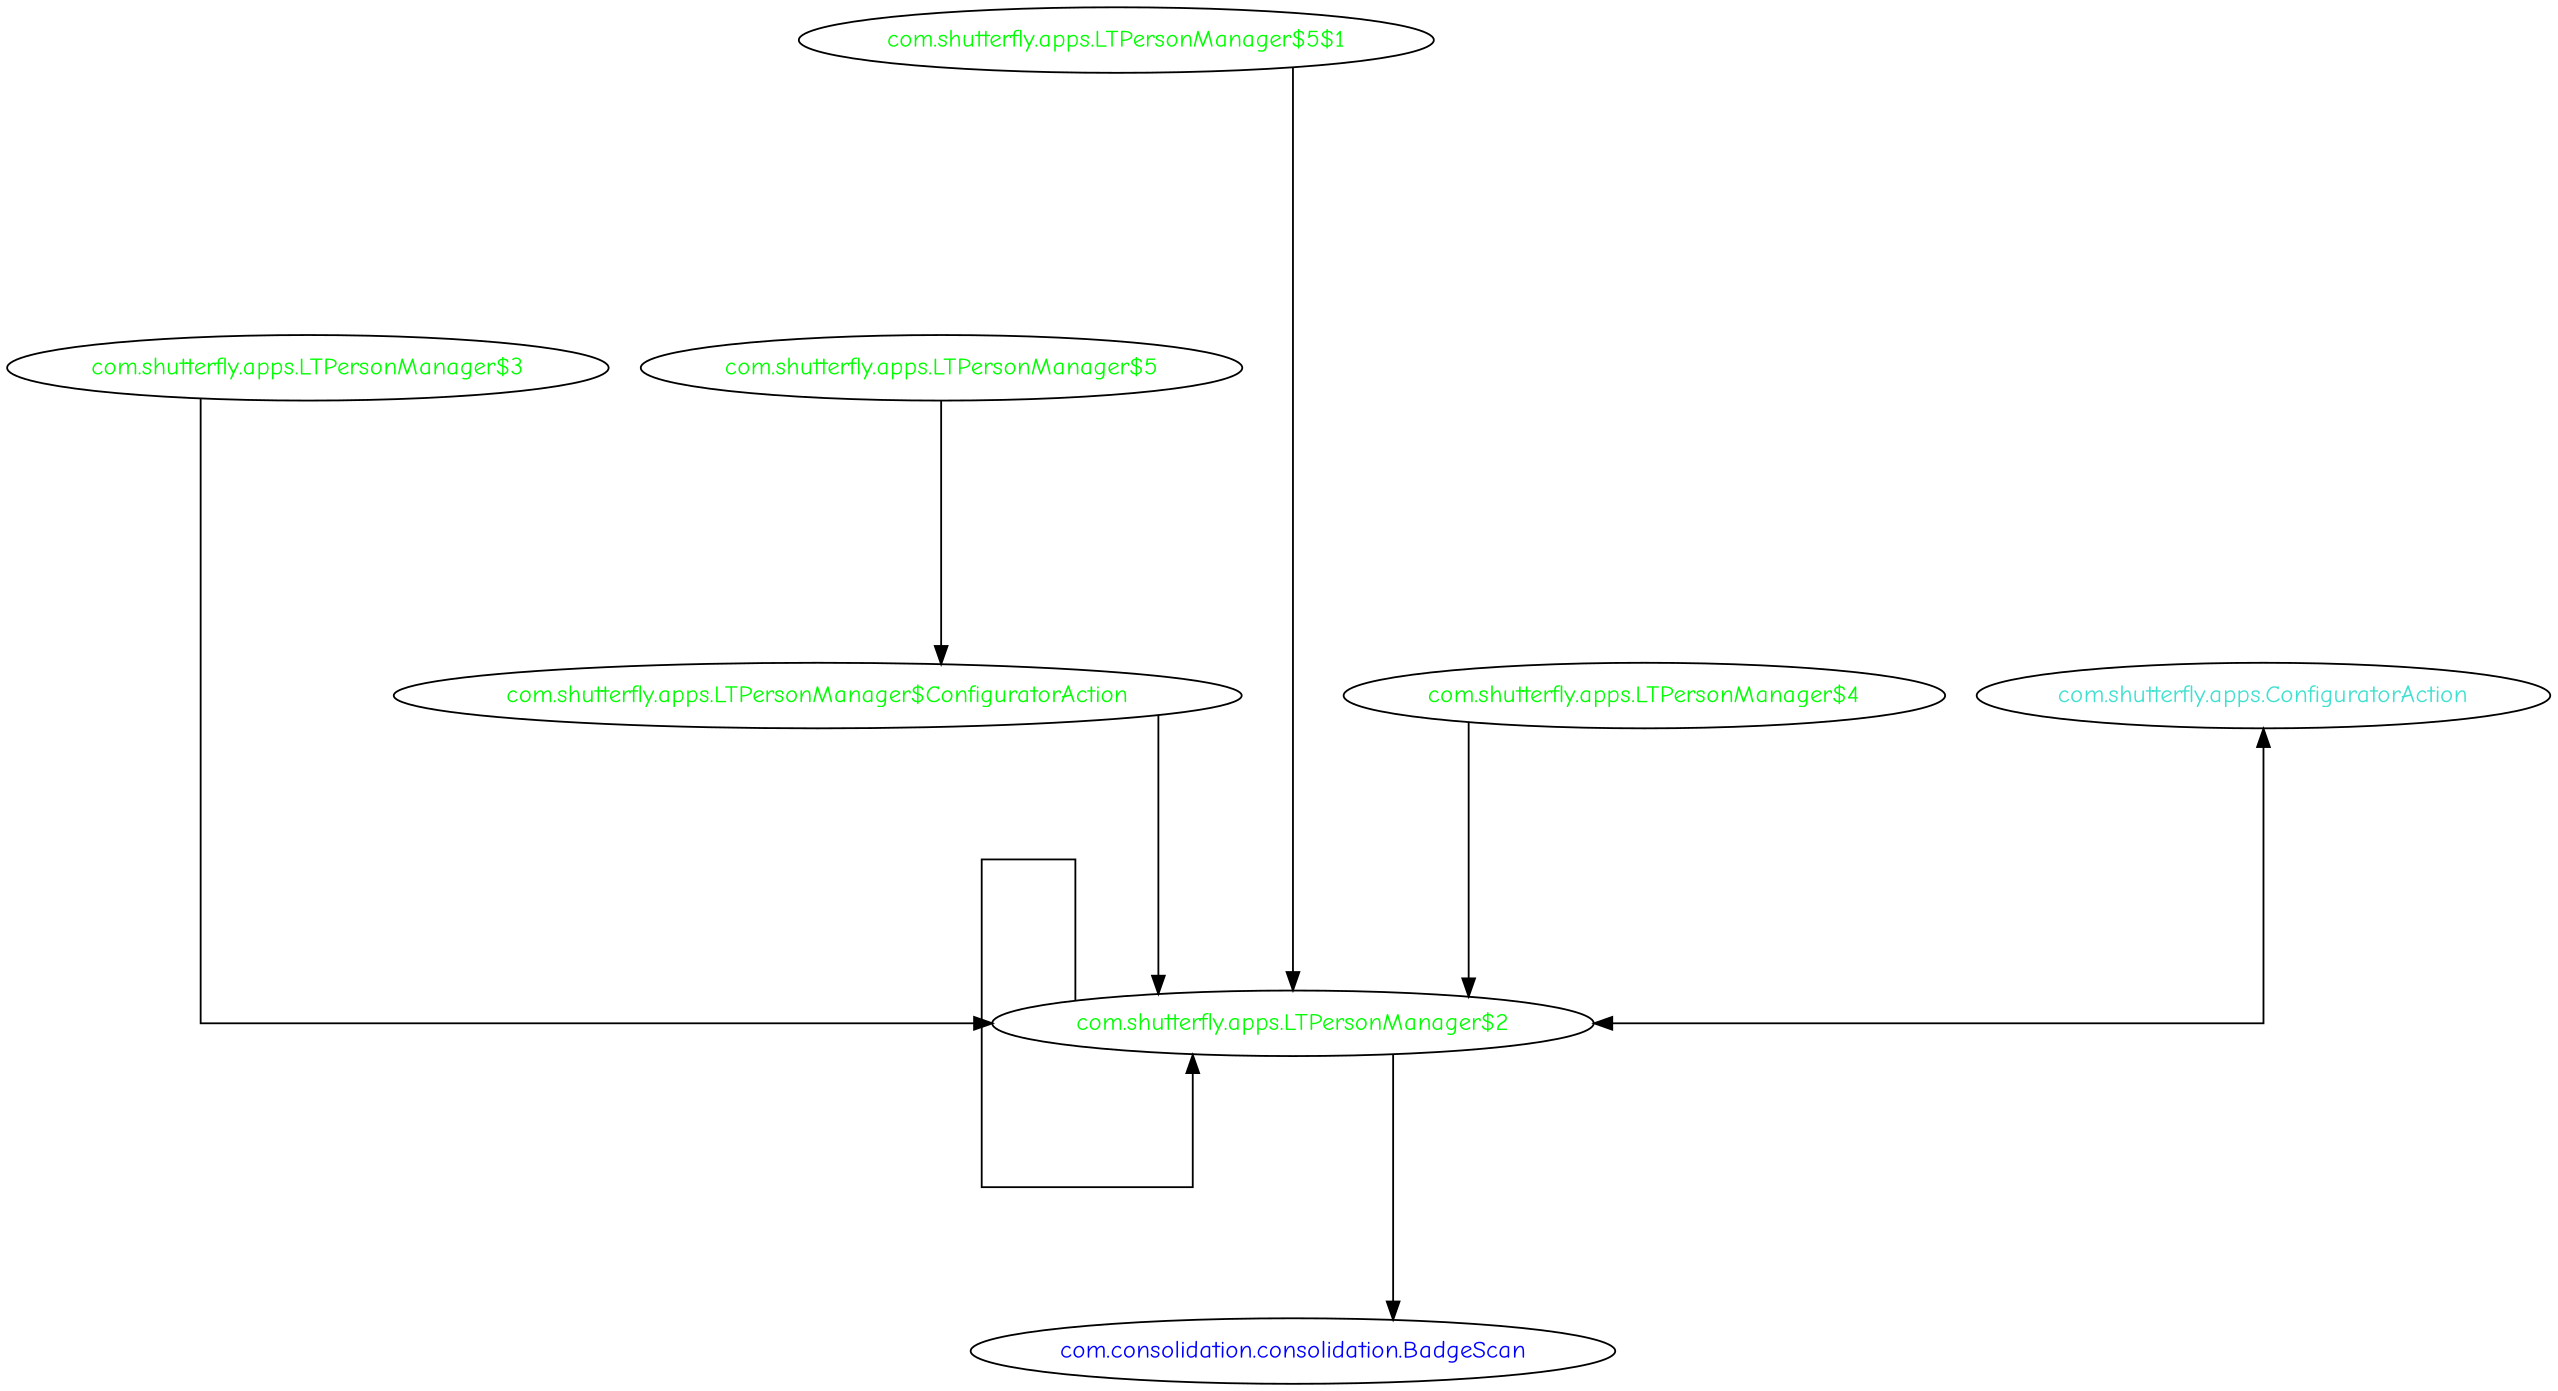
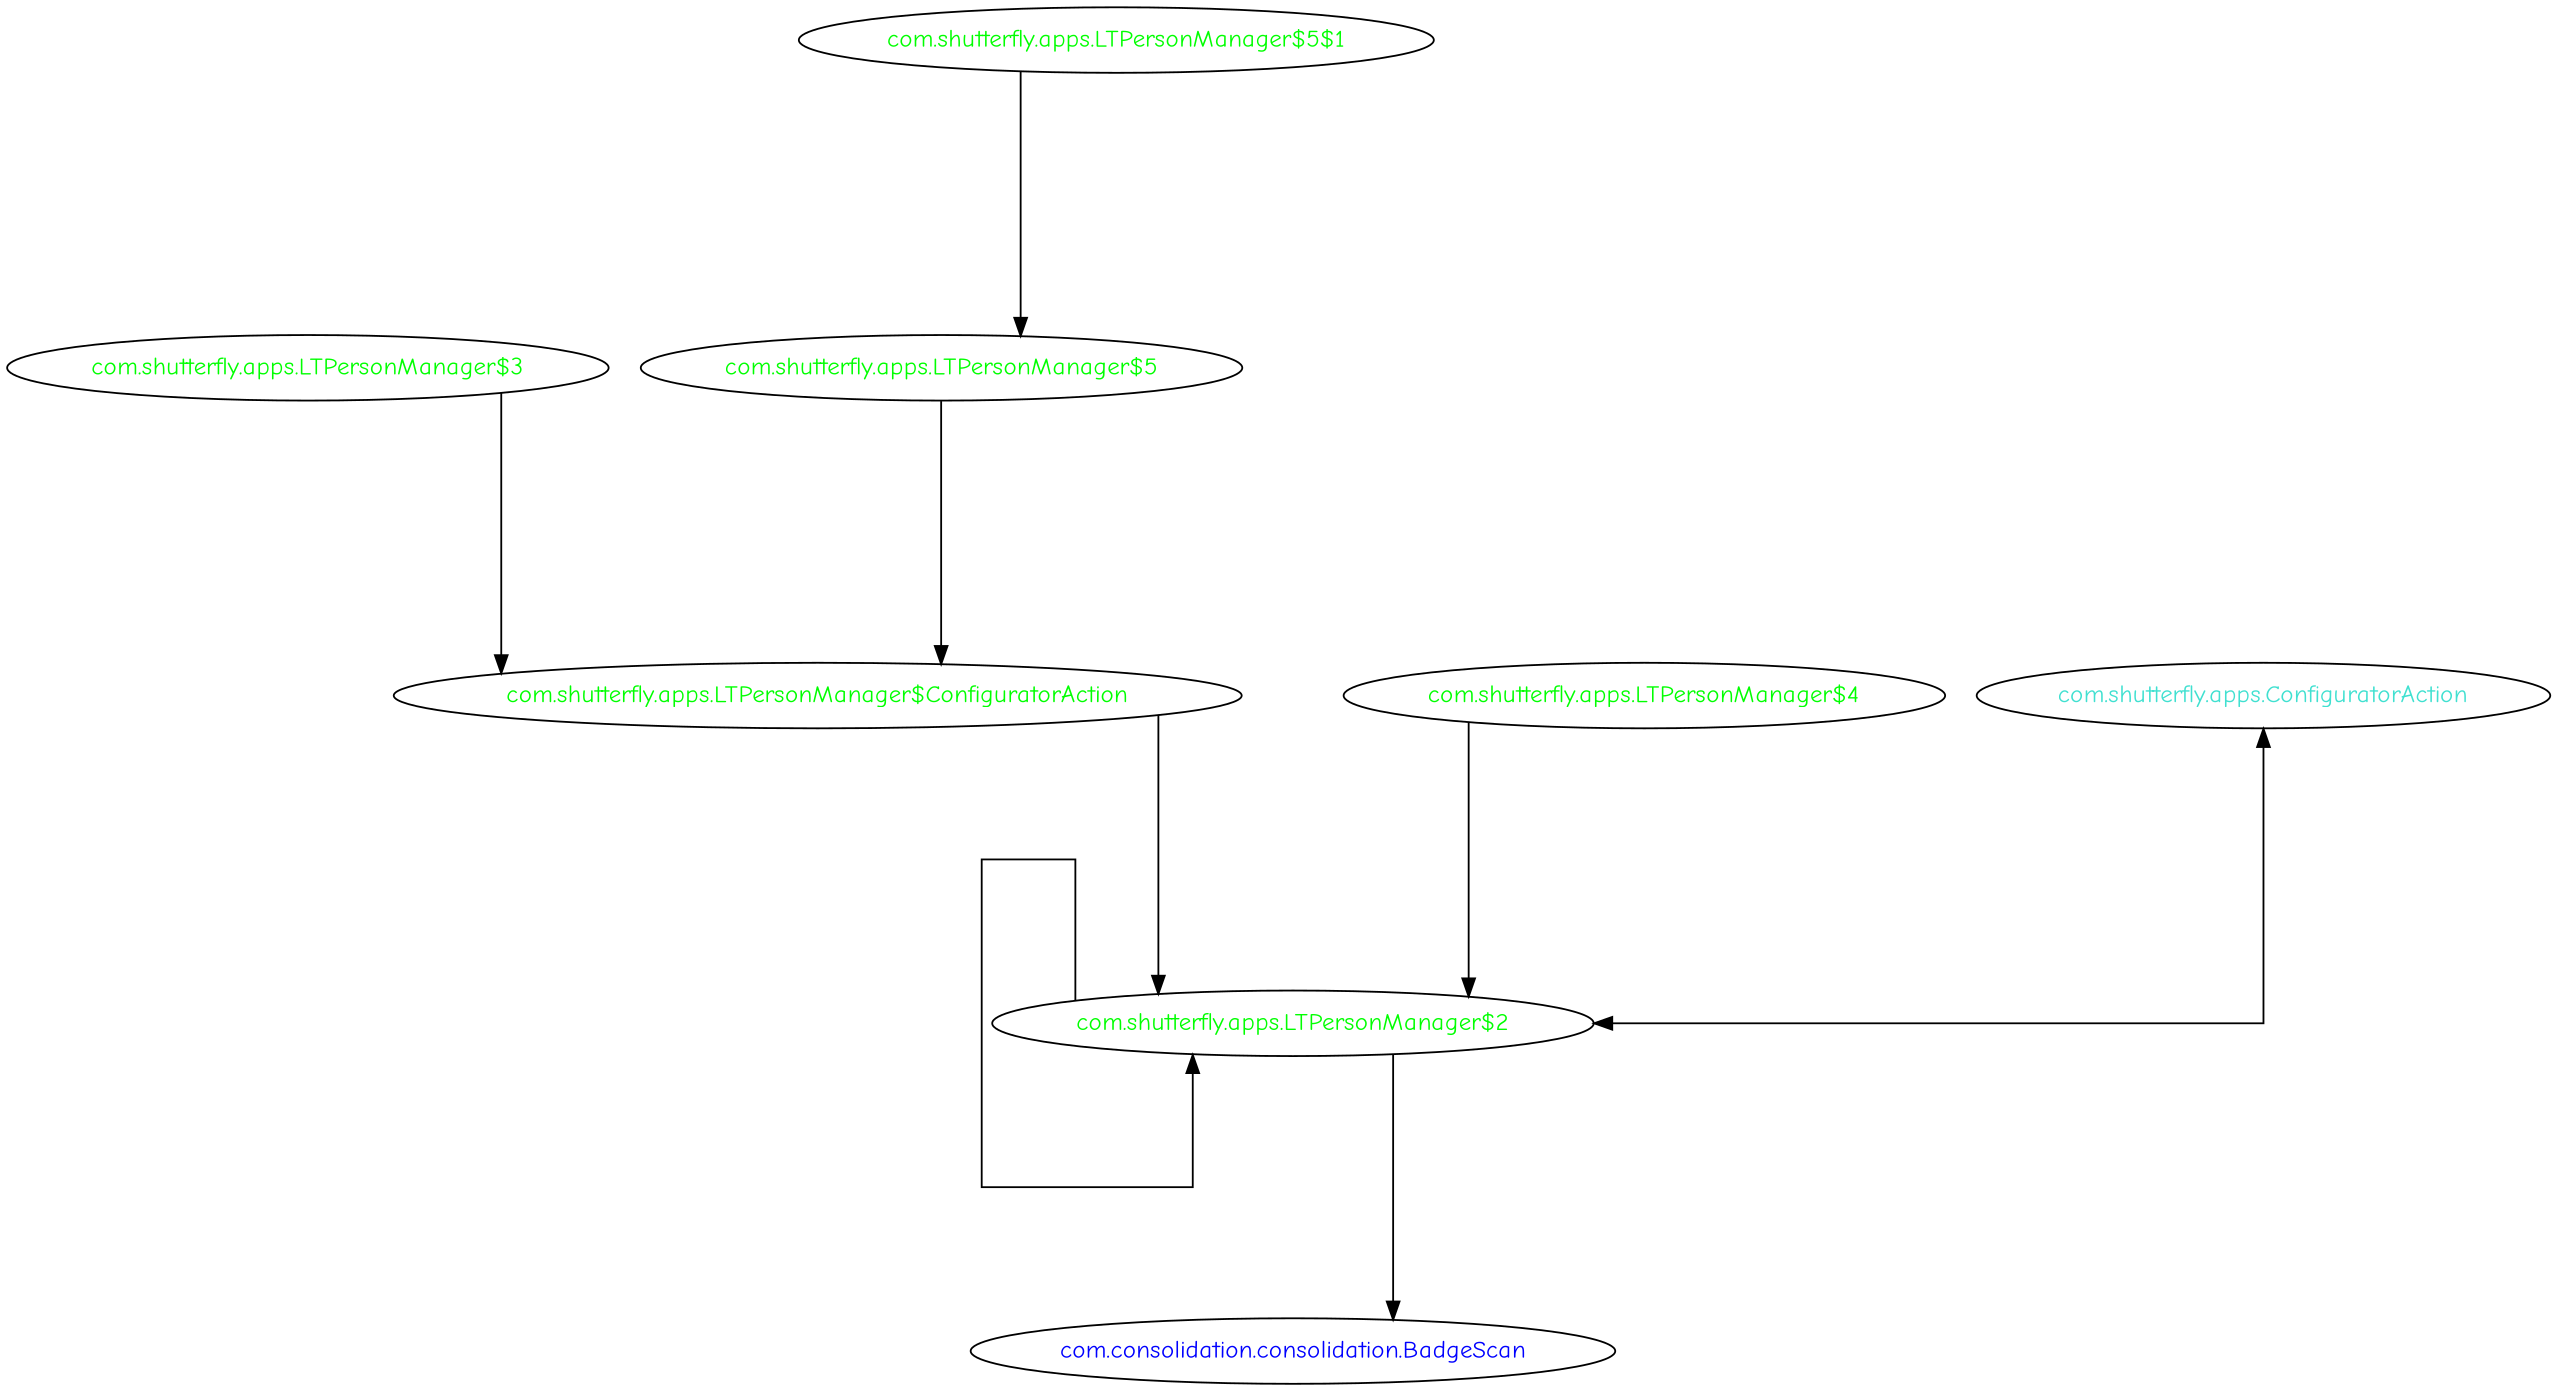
edge "com.shutterfly.apps.LTPersonManager$5$1" -> "com.shutterfly.apps.LTPersonManager$2": now "com.shutterfly.apps.LTPersonManager$5$1" -> "com.shutterfly.apps.LTPersonManager$5"
edge "com.shutterfly.apps.LTPersonManager$3" -> "com.shutterfly.apps.LTPersonManager$2": now "com.shutterfly.apps.LTPersonManager$3" -> "com.shutterfly.apps.LTPersonManager$ConfiguratorAction"
